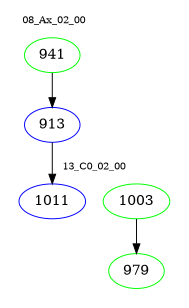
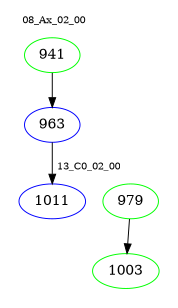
node "913": label "913" -> "963"
edge "1003" -> "979": reversed
